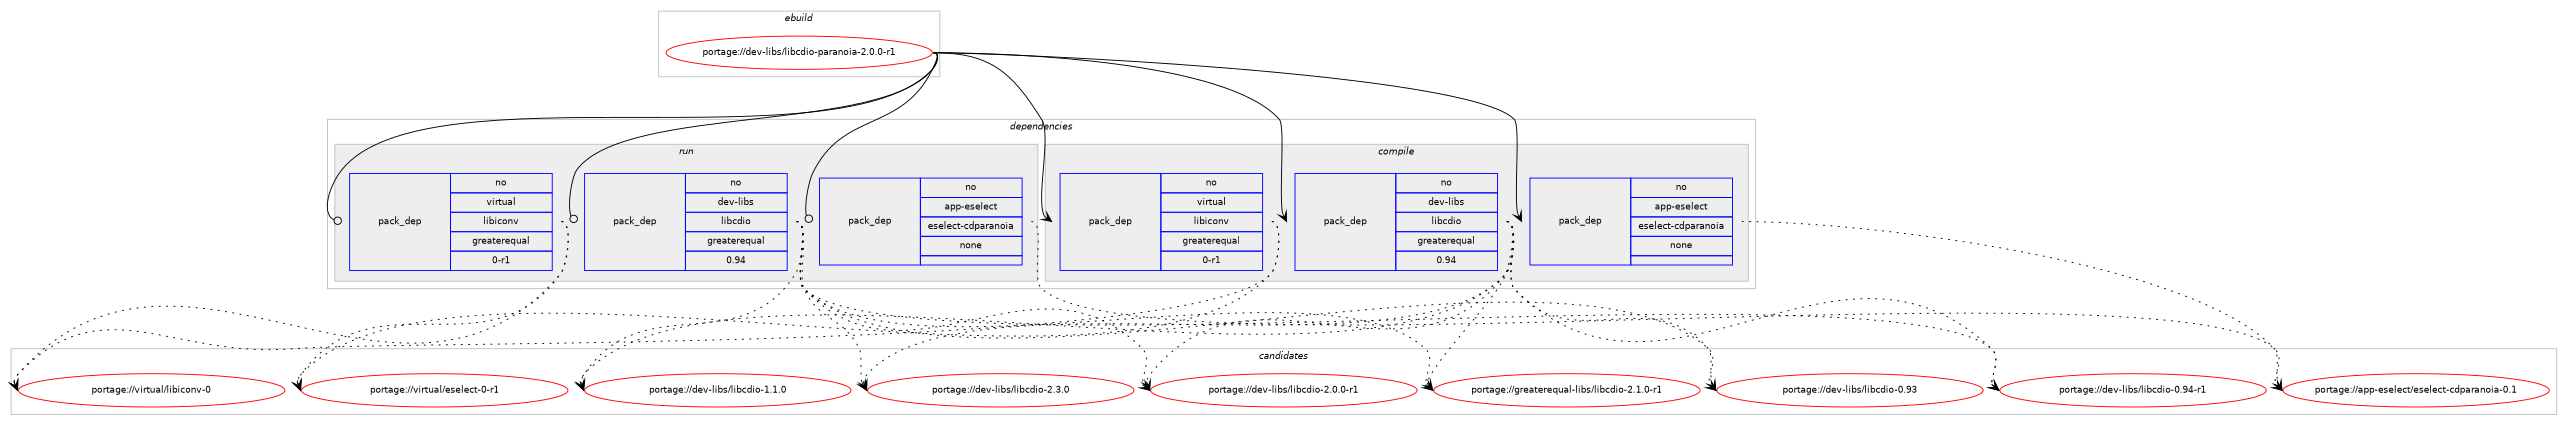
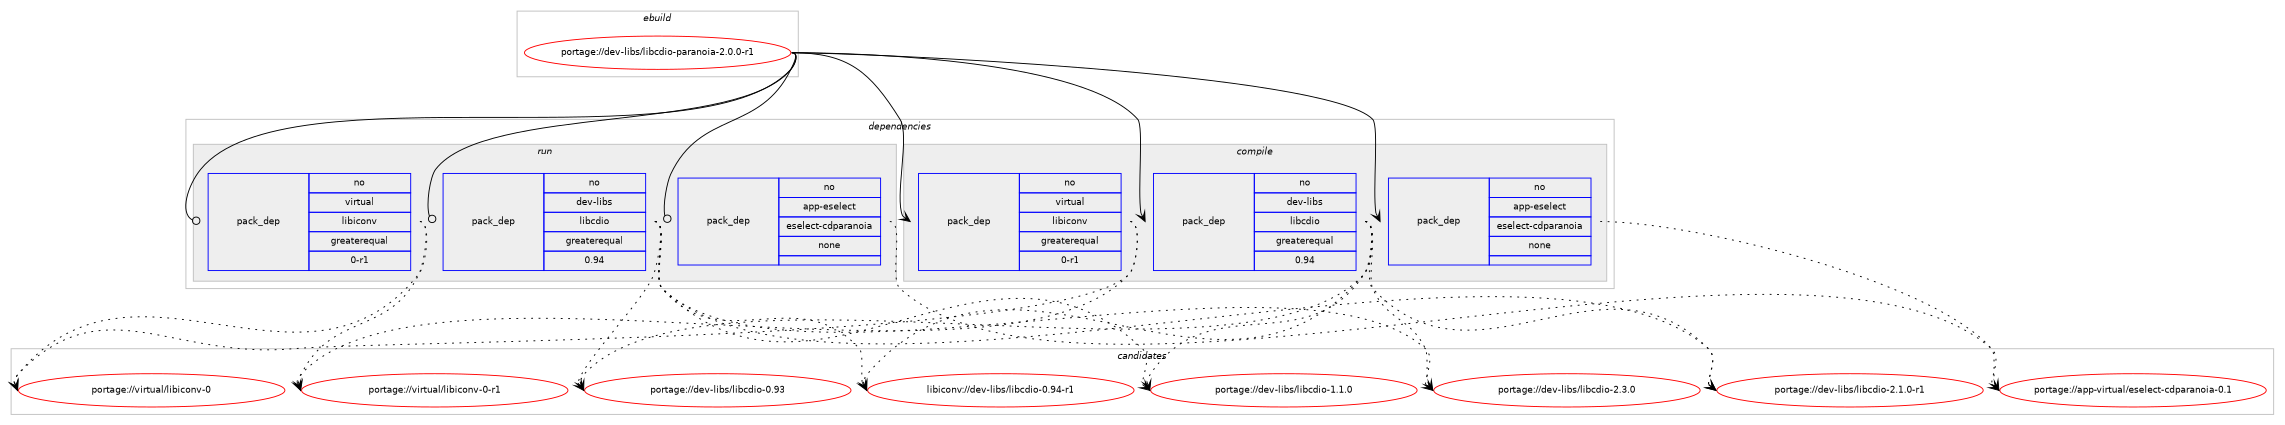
node "portage://virtual/eselect-0-r1": label "portage://virtual/eselect-0-r1" -> "portage://virtual/libiconv-0-r1"
node "portage://dev-libs/libcdio-2.0.0-r1": removed
node "portage://greaterequal-libs/libcdio-2.1.0-r1": label "portage://greaterequal-libs/libcdio-2.1.0-r1" -> "portage://dev-libs/libcdio-2.1.0-r1"
node "portage://dev-libs/libcdio-0.94-r1": label "portage://dev-libs/libcdio-0.94-r1" -> "libiconv://dev-libs/libcdio-0.94-r1"
node "portage://app-eselect/eselect-cdparanoia-0.1": label "portage://app-eselect/eselect-cdparanoia-0.1" -> "portage://app-virtual/eselect-cdparanoia-0.1"
